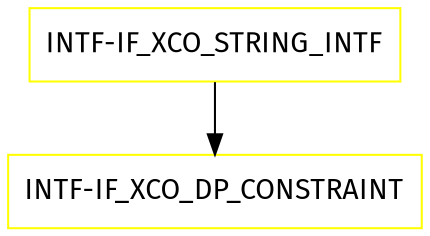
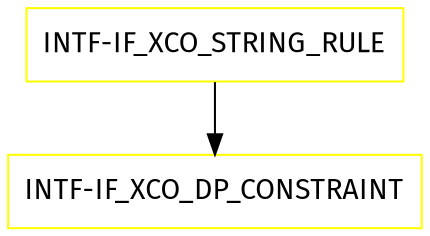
node "INTF-IF_XCO_STRING_INTF": label "INTF-IF_XCO_STRING_INTF" -> "INTF-IF_XCO_STRING_RULE"
